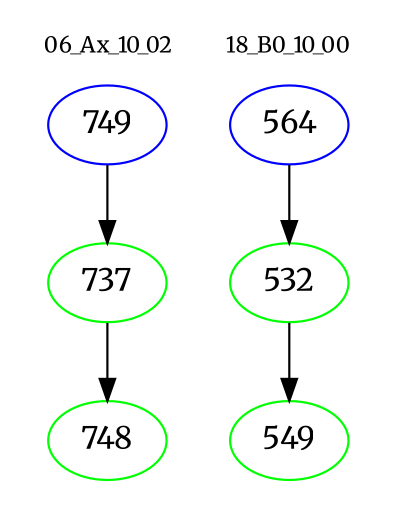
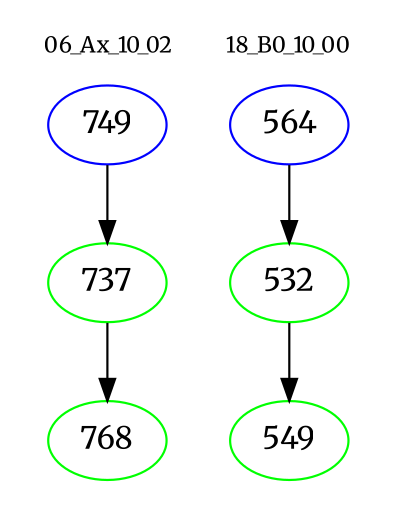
node "748": label "748" -> "768"
